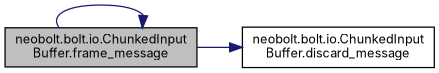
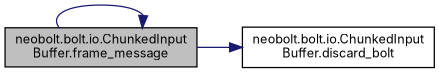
node "neobolt.bolt.io.ChunkedInput Buffer.discard_message": label "neobolt.bolt.io.ChunkedInput Buffer.discard_message" -> "neobolt.bolt.io.ChunkedInput Buffer.discard_bolt"
